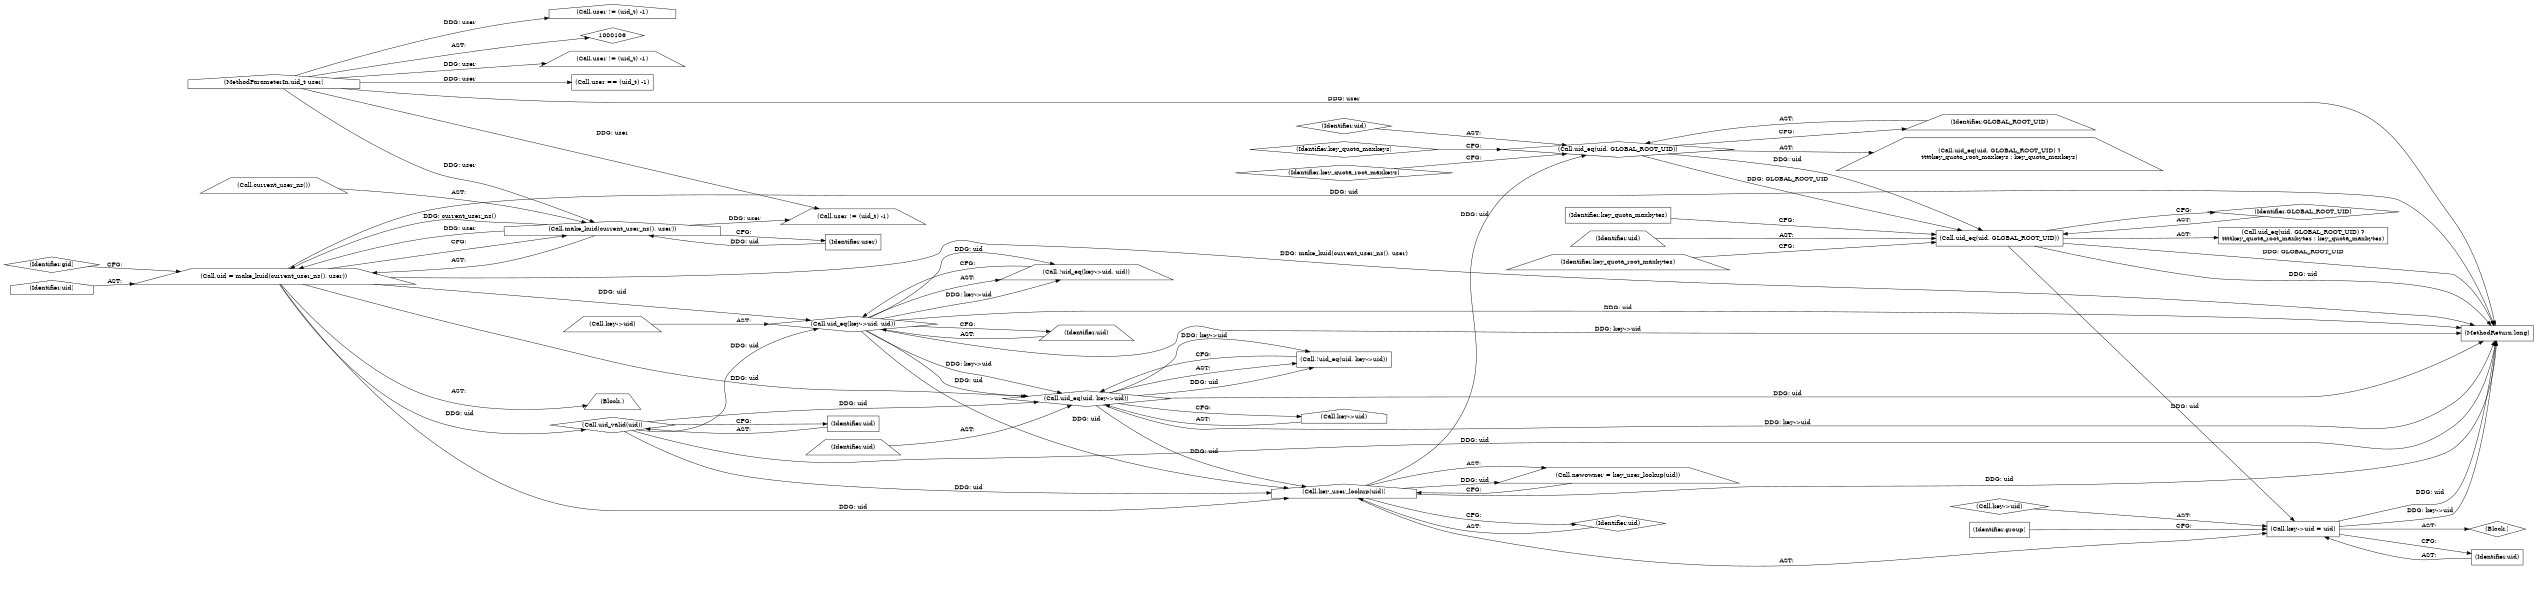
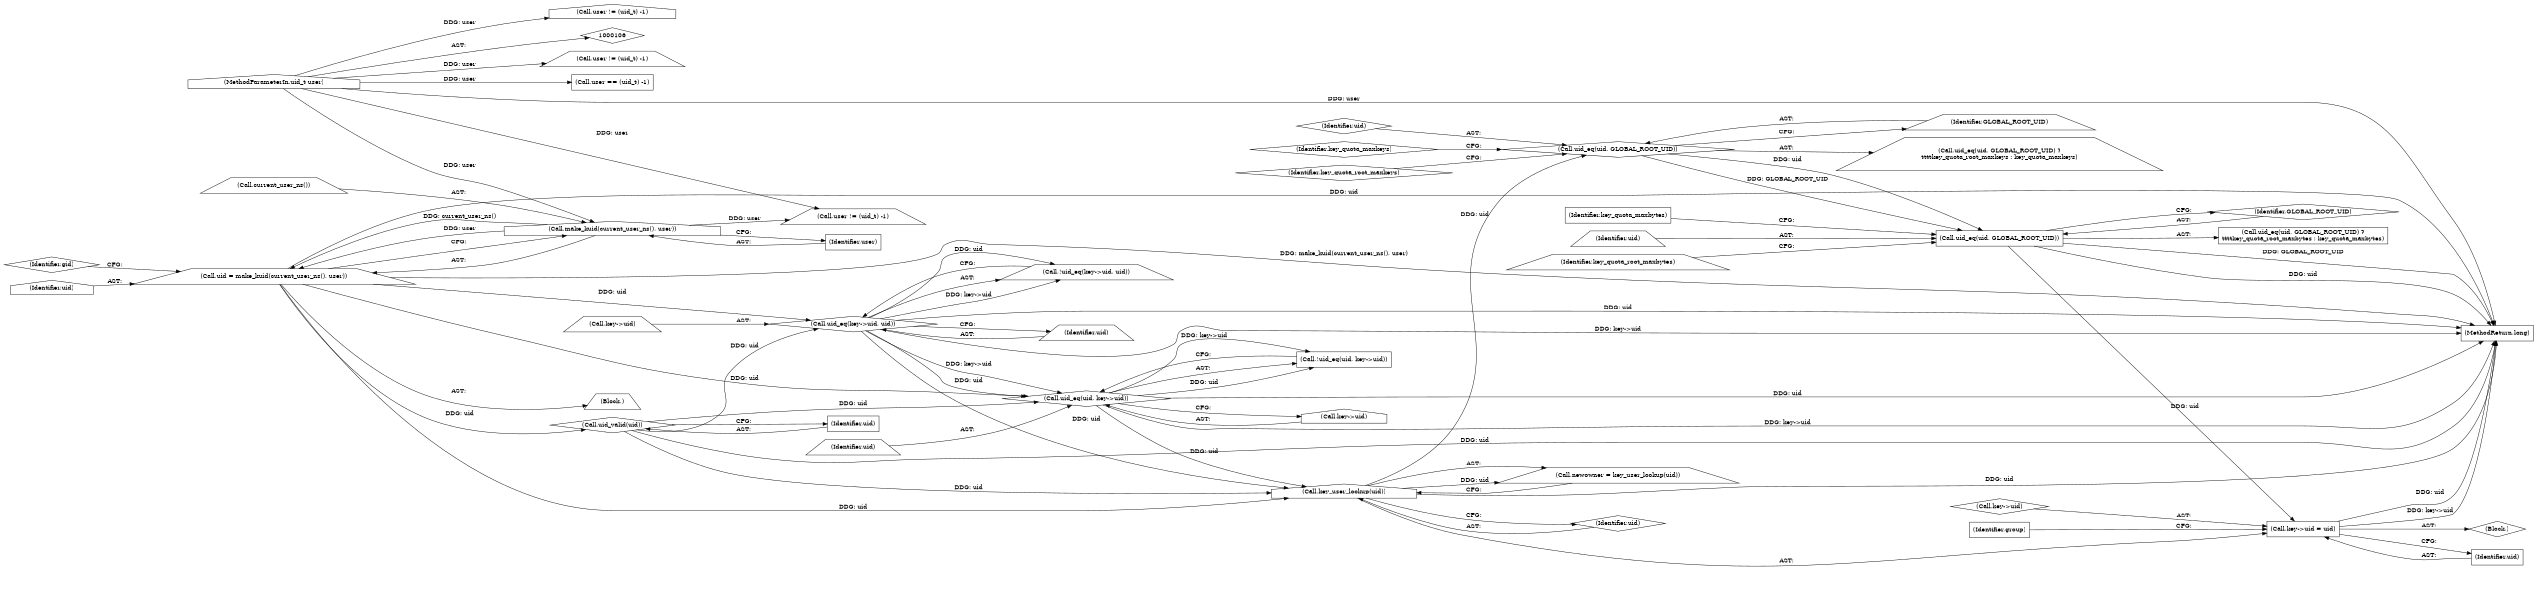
edge "(Identifier,user)" -> "(Call,make_kuid(current_user_ns(), user))": label "DDG: uid" -> "AST: "
